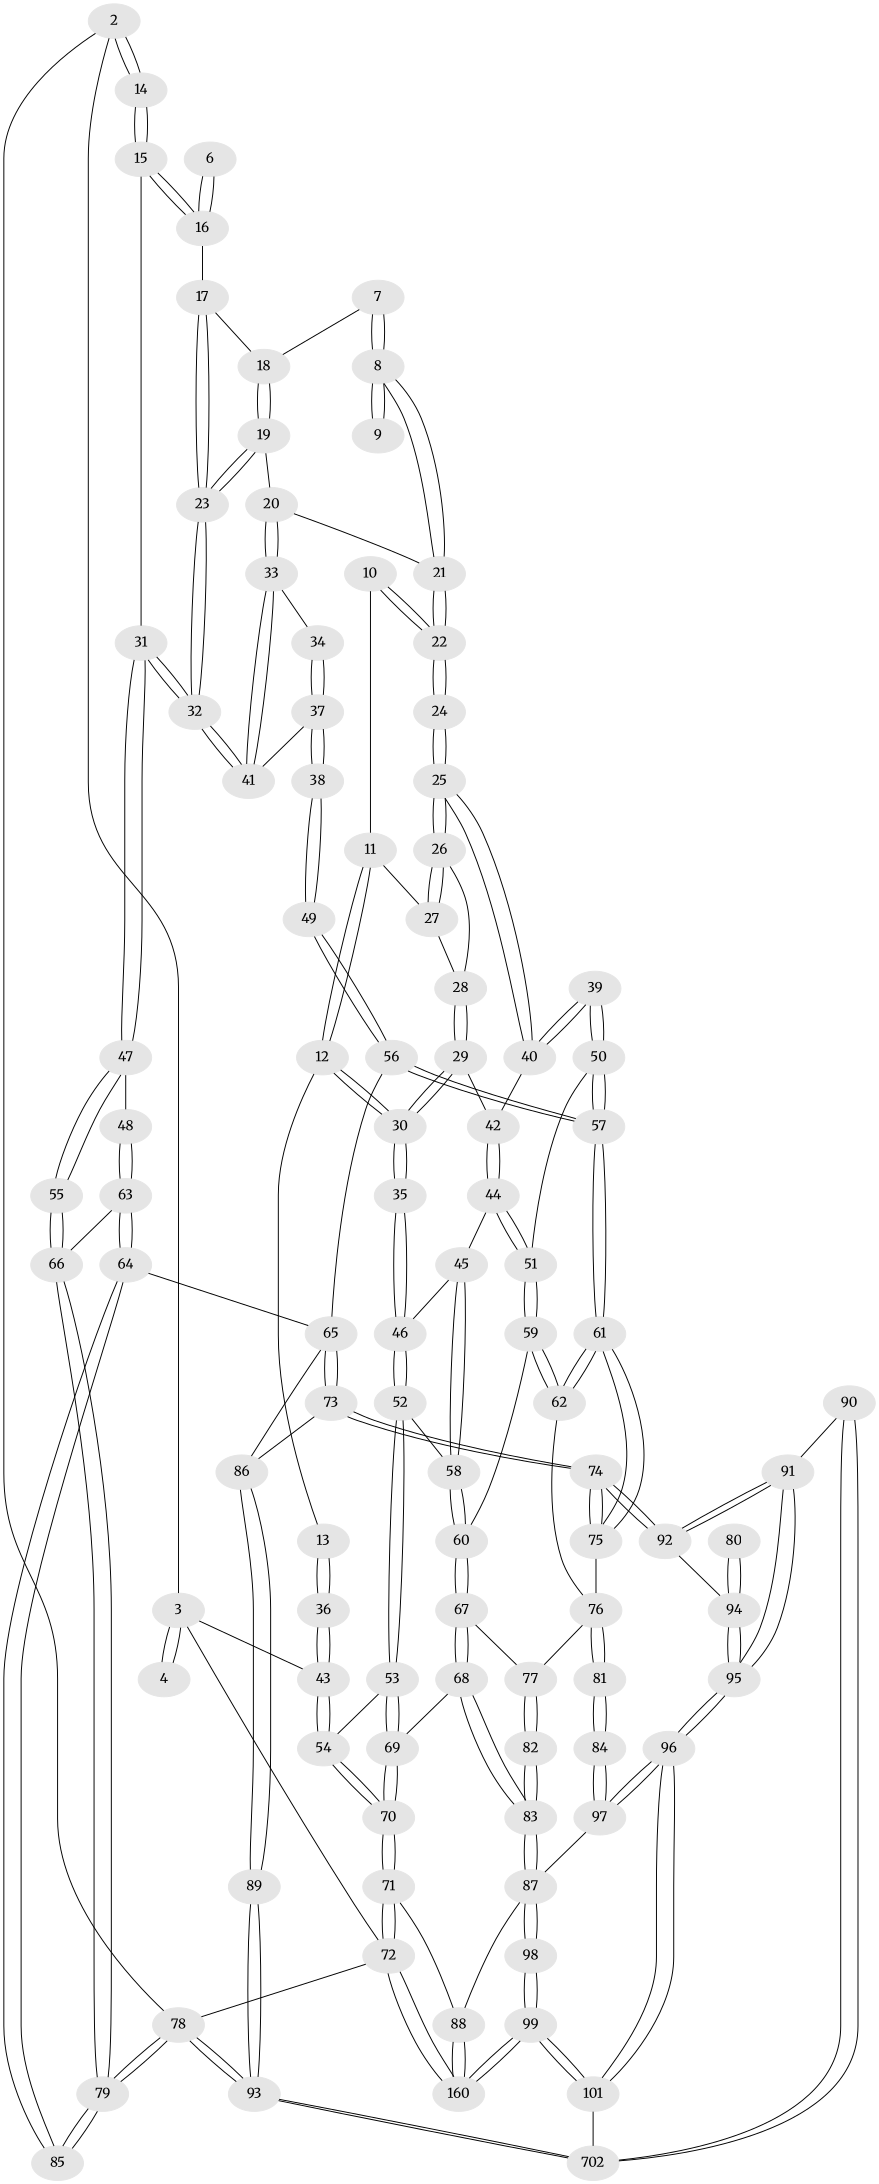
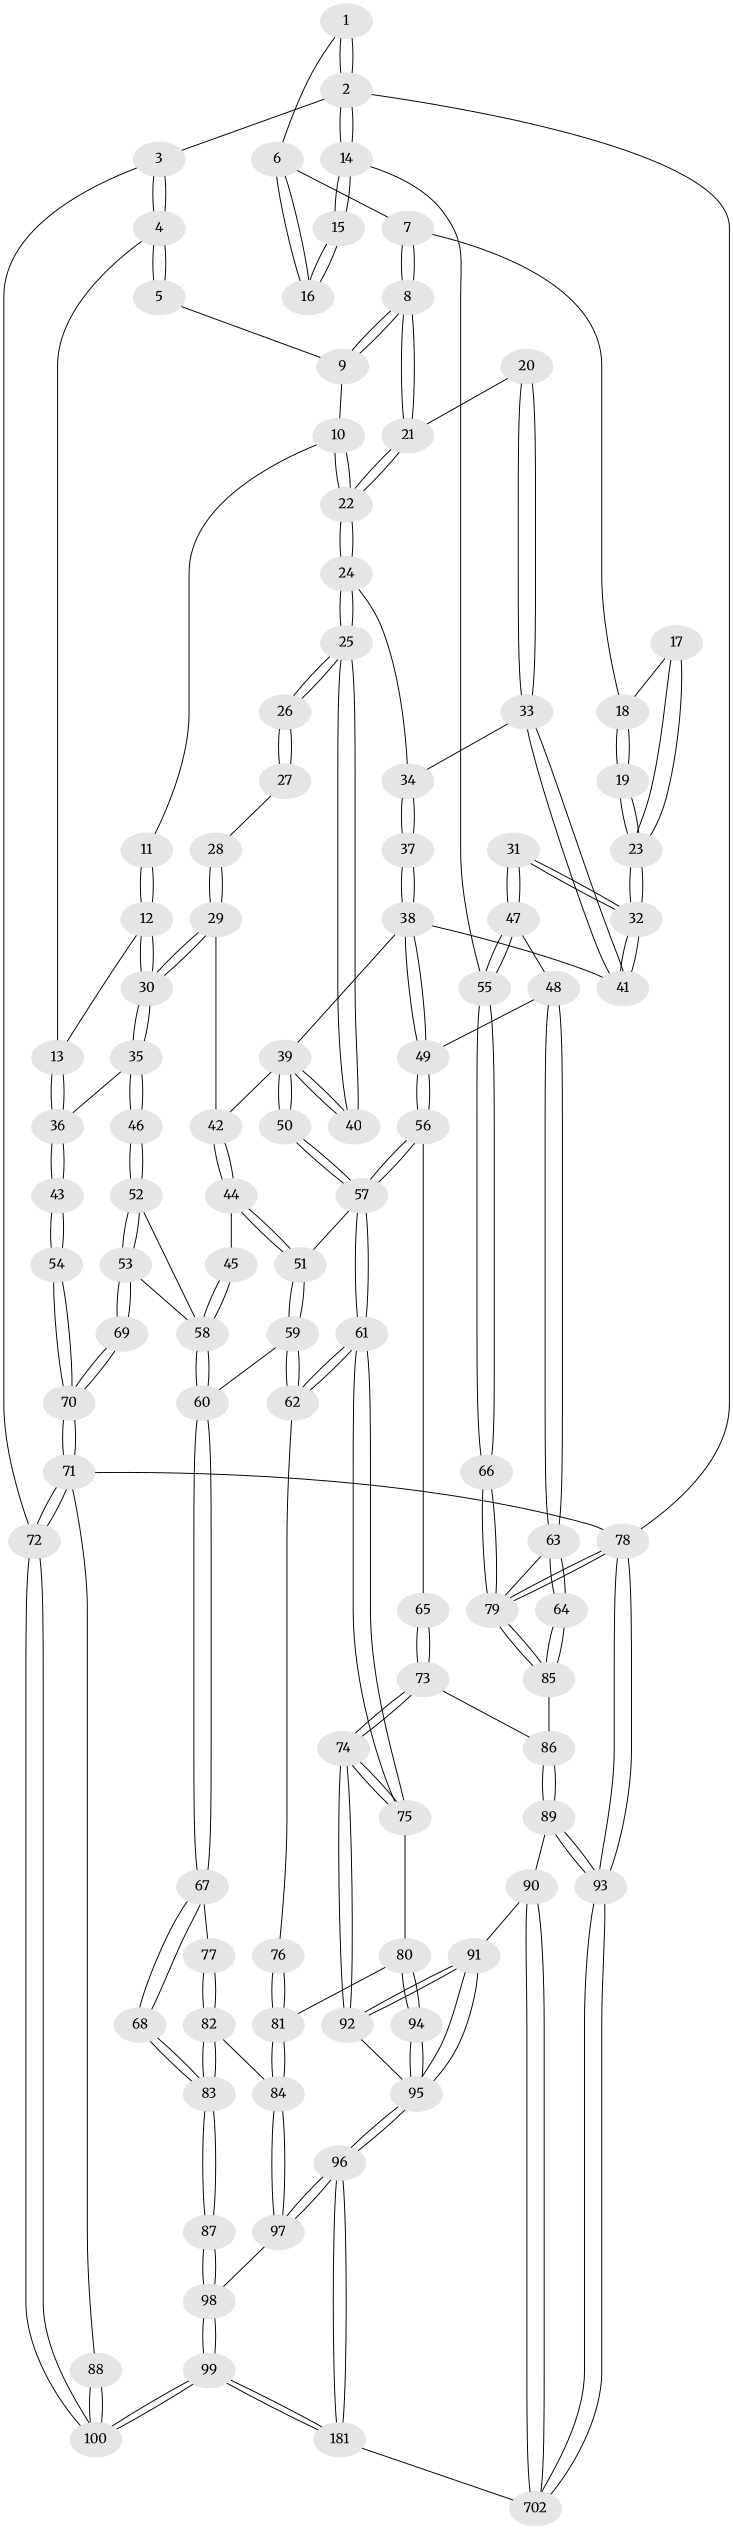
node "1": added
edge "6" -- "7": added
edge "16" -- "17": removed
node "5": added
edge "15" -- "31": removed
edge "9" -- "10": added
edge "19" -- "20": removed
edge "14" -- "55": added
edge "4" -- "13": added
edge "24" -- "34": added
edge "37" -- "41": now "38" -- "41"
edge "11" -- "27": removed
edge "26" -- "28": removed
edge "38" -- "39": added
edge "48" -- "49": added
edge "35" -- "36": added
edge "40" -- "42": now "39" -- "42"
edge "50" -- "51": now "57" -- "51"
edge "63" -- "66": now "63" -- "79"
edge "64" -- "65": removed
edge "45" -- "46": removed
edge "65" -- "86": now "85" -- "86"
edge "75" -- "76": now "75" -- "80"
edge "92" -- "94": now "92" -- "95"
edge "3" -- "43": removed
edge "76" -- "77": removed
edge "53" -- "54": now "53" -- "58"
edge "68" -- "69": removed
edge "89" -- "90": added
edge "97" -- "87": now "97" -- "98"
edge "87" -- "88": removed
edge "72" -- "78": now "71" -- "78"
edge "80" -- "81": added
edge "82" -- "84": added
node "160": label "160" -> "100"
node "101": label "101" -> "181"
